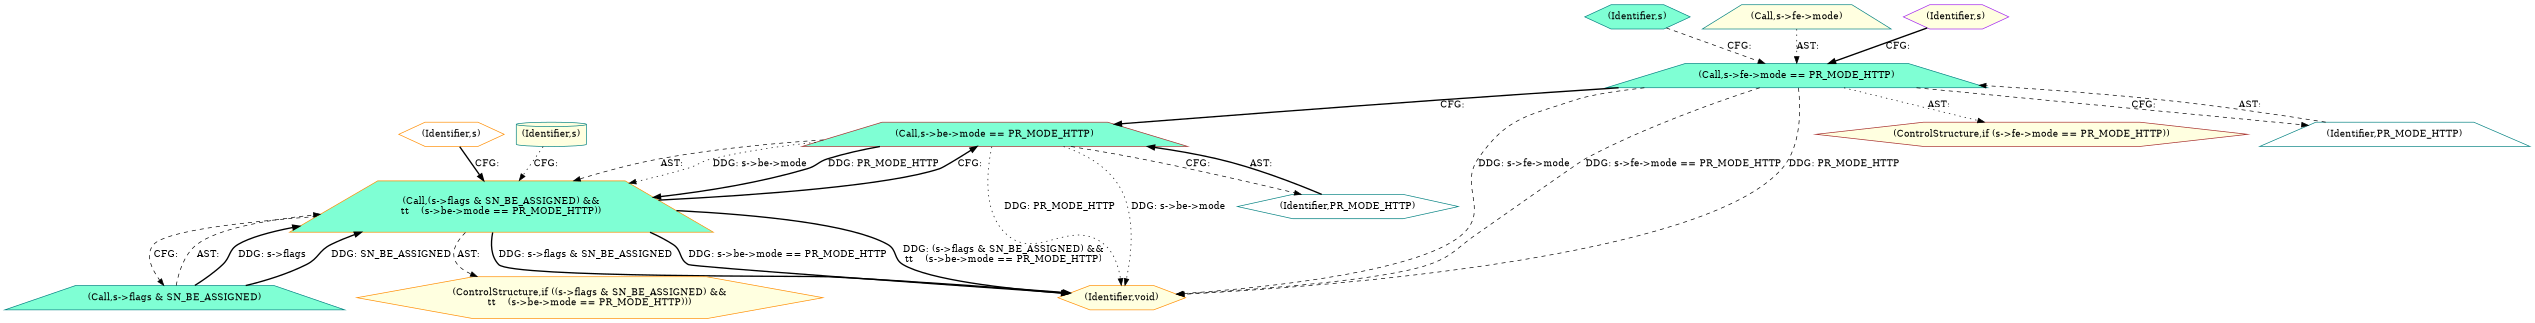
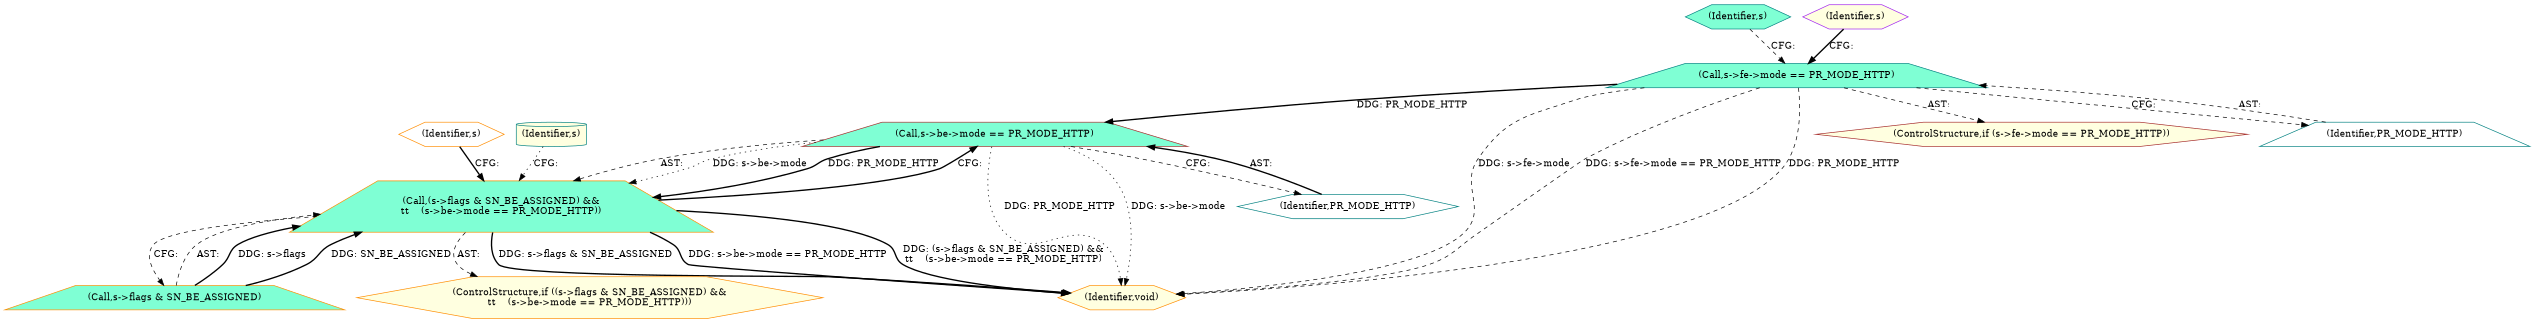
node "(Call,s->fe->mode)": removed
edge "(Call,s->fe->mode == PR_MODE_HTTP)" -> "(ControlStructure,if (s->fe->mode == PR_MODE_HTTP))": style dotted -> dashed
edge "(Call,s->fe->mode == PR_MODE_HTTP)" -> "(Call,s->be->mode == PR_MODE_HTTP)": label "CFG: " -> "DDG: PR_MODE_HTTP"
node "(Call,s->flags & SN_BE_ASSIGNED)": color teal -> darkorange
